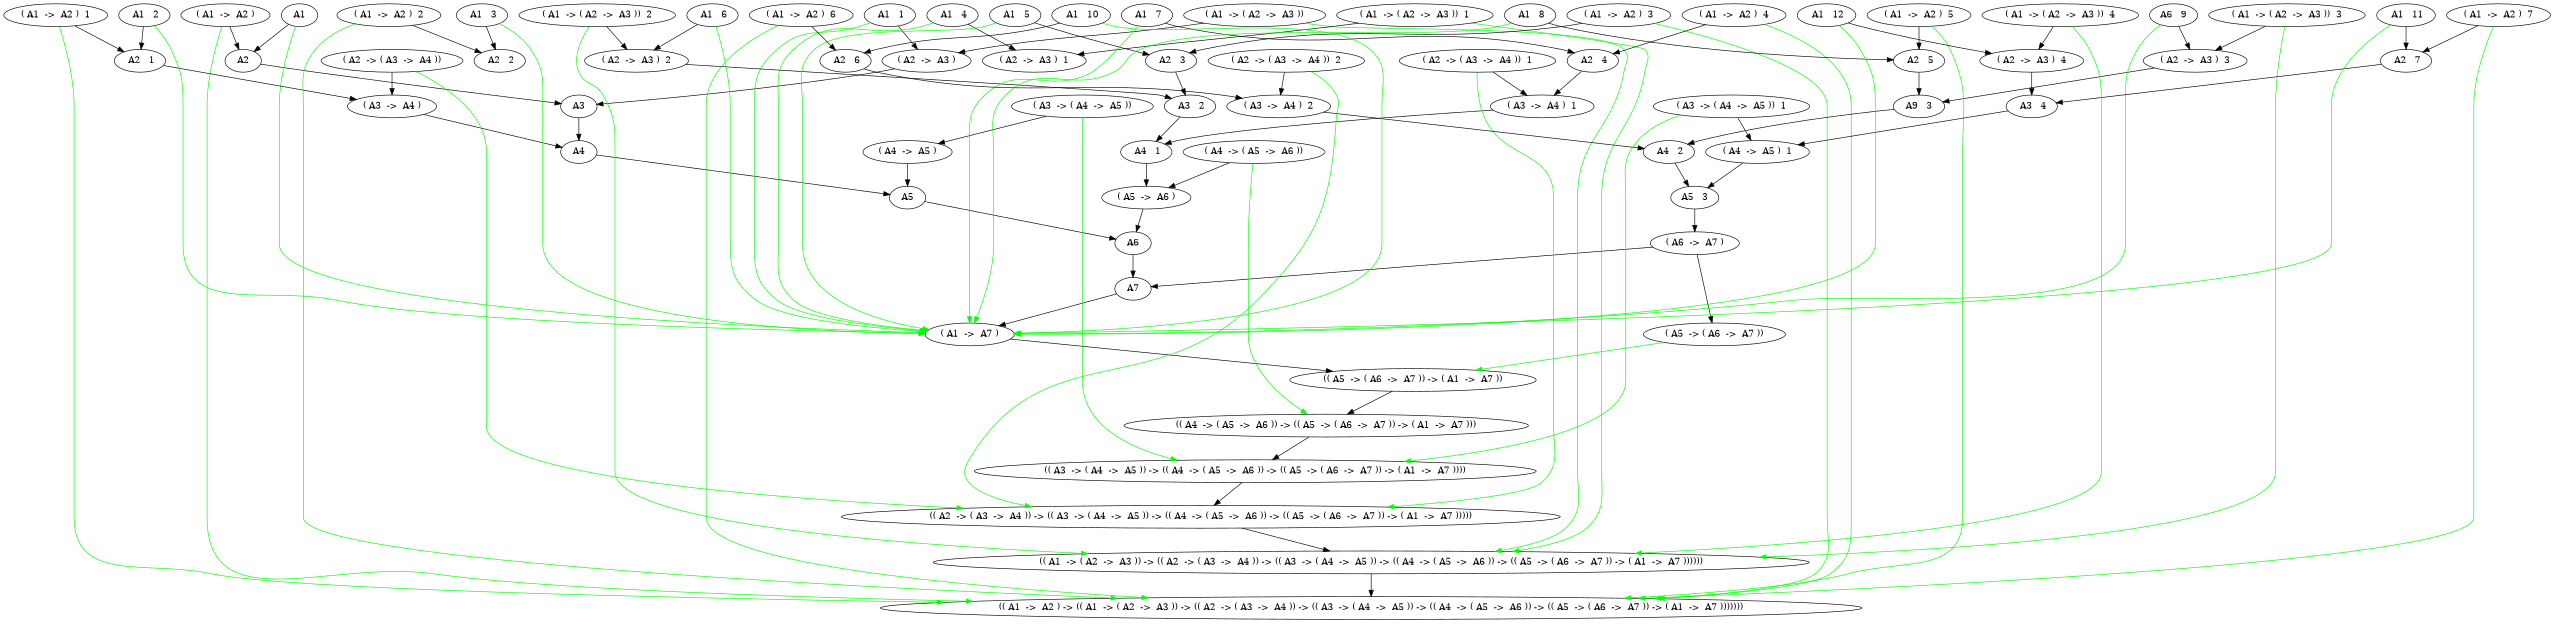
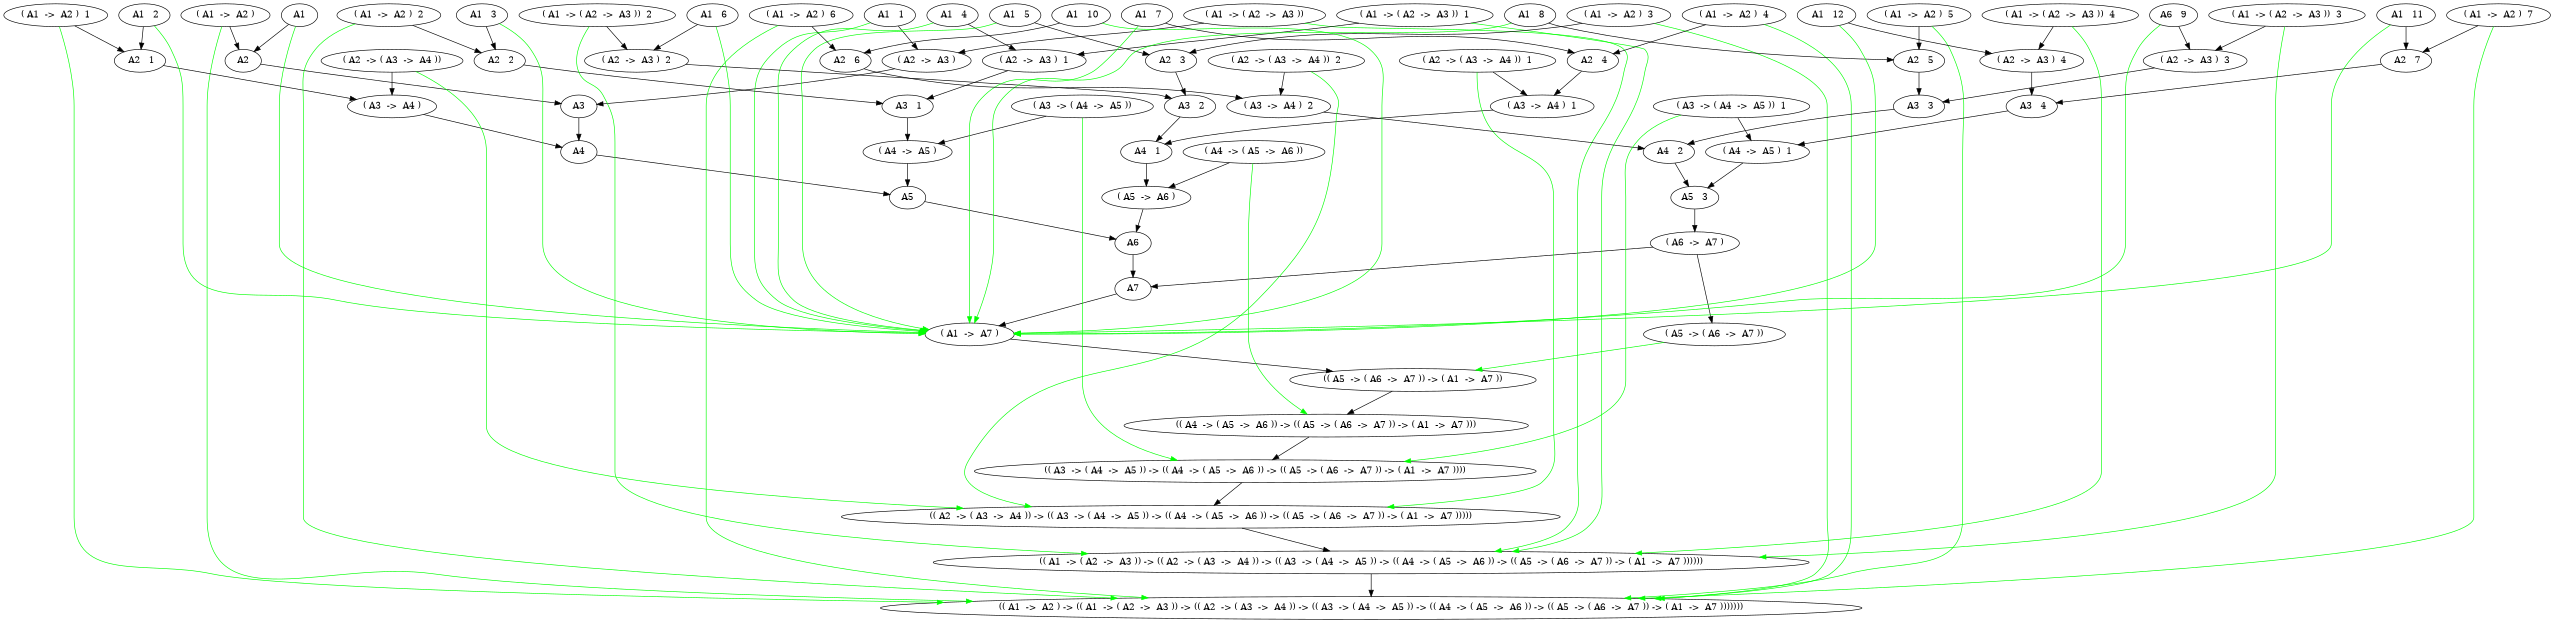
node "A3   1": added
node "A9   3": label "A9   3" -> "A3   3"
